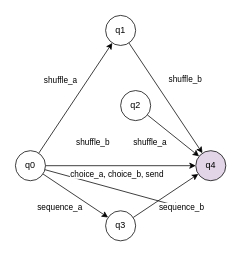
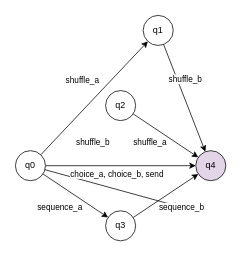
node "q1": moved (120, 30) -> (158, 30)
node "q2": moved (135, 105) -> (120, 105)
